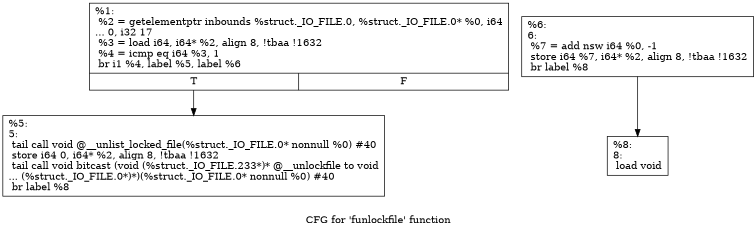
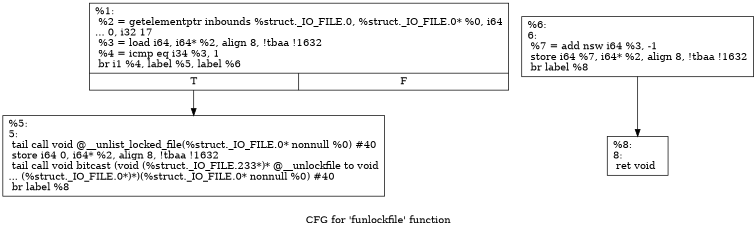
node "%6:": text "%7 = add nsw i64 %0, -1" -> "%7 = add nsw i64 %3, -1"
node "%1:": text "%4 = icmp eq i64 %3, 1" -> "%4 = icmp eq i34 %3, 1"
node "%8:": text "load void" -> "ret void"
